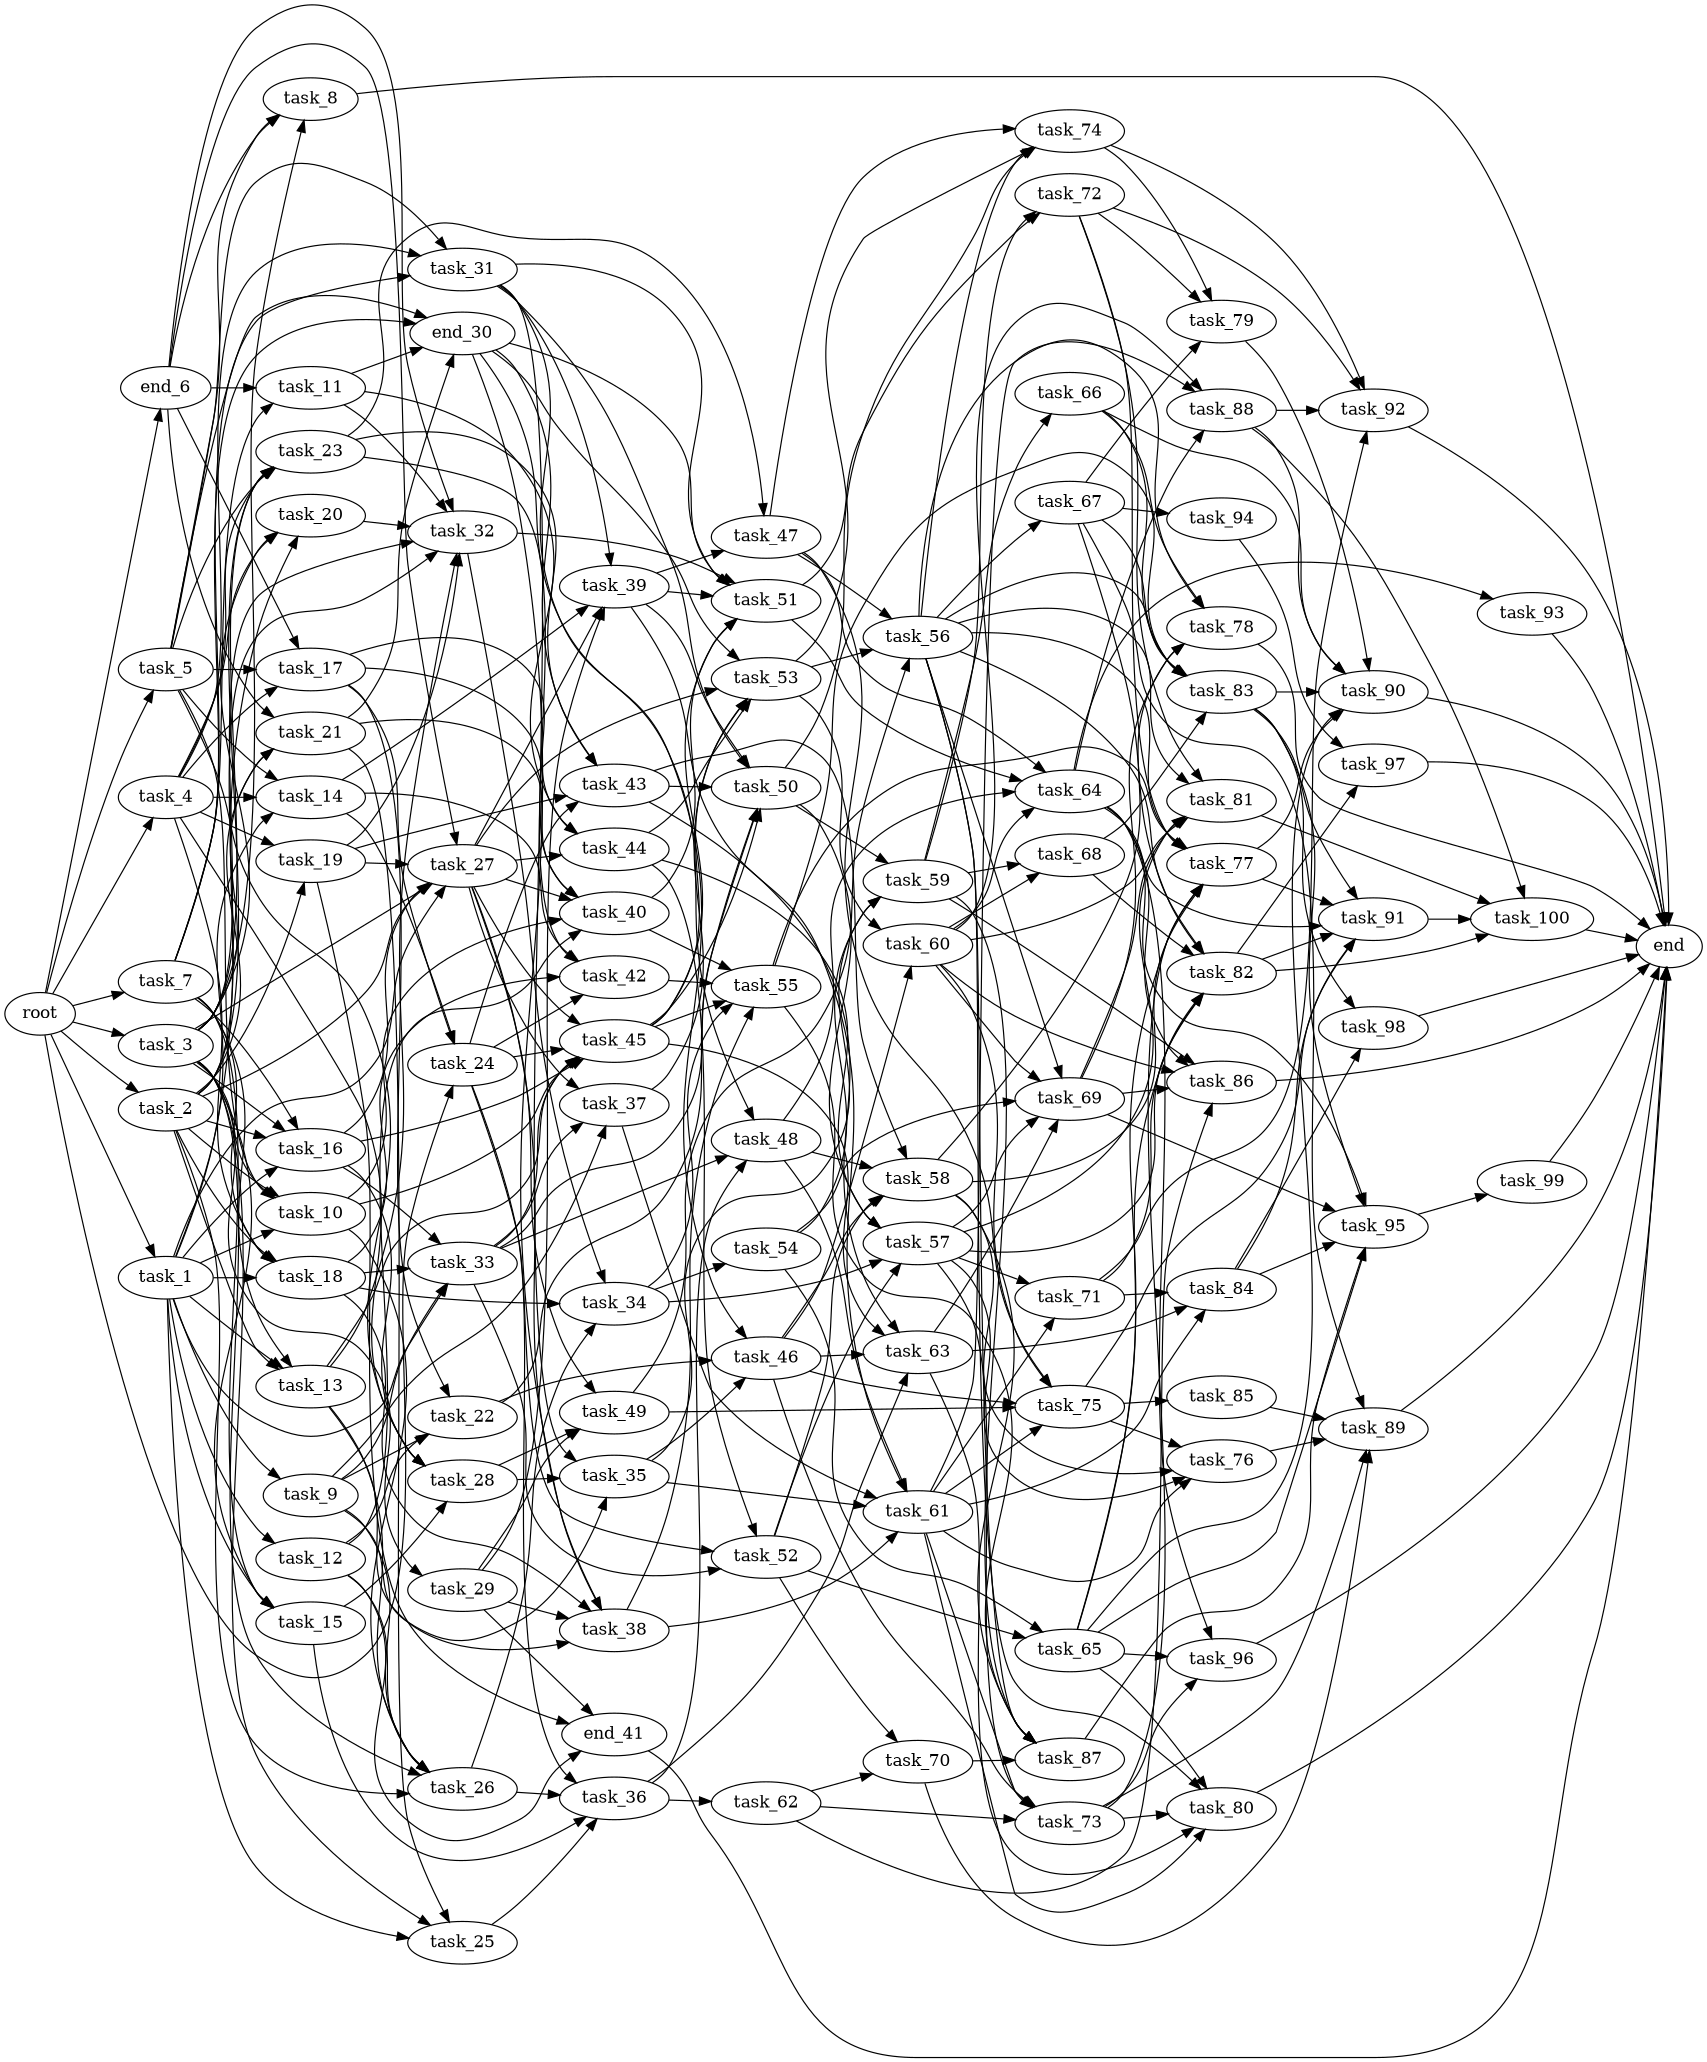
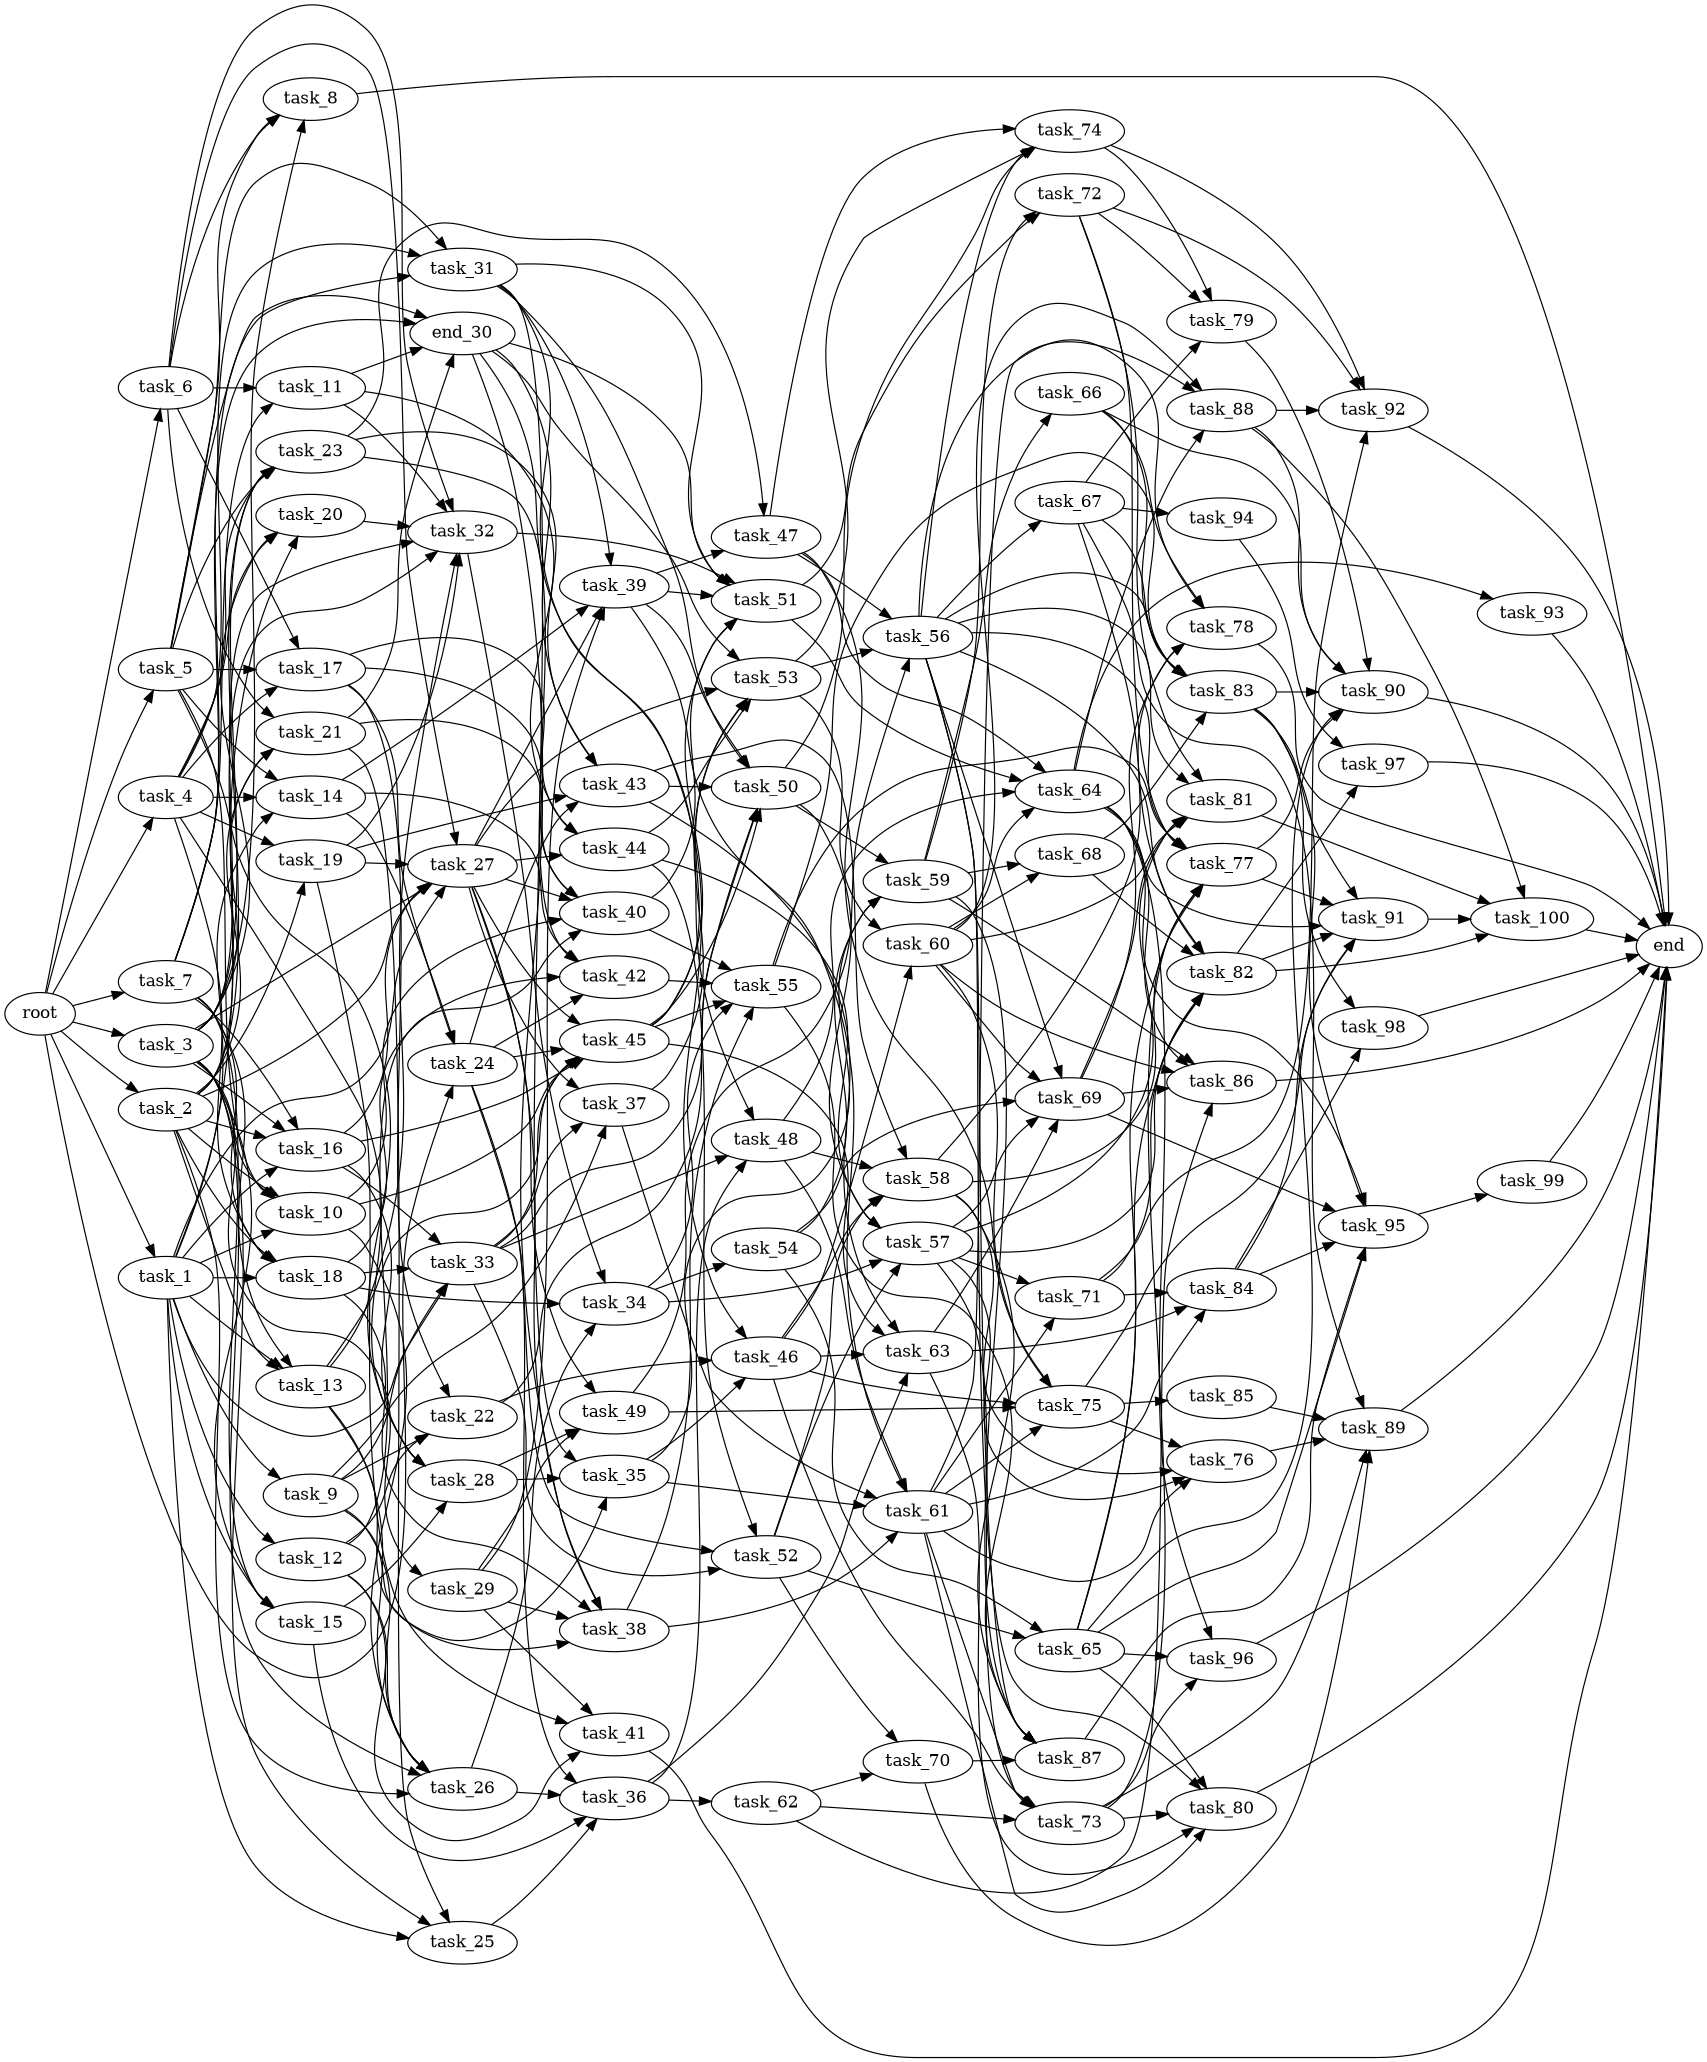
node "end_6": label "end_6" -> "task_6"
node "end_41": label "end_41" -> "task_41"
